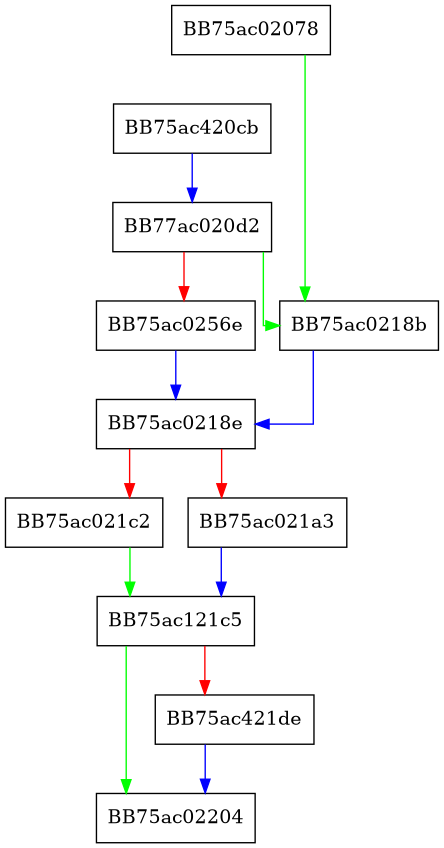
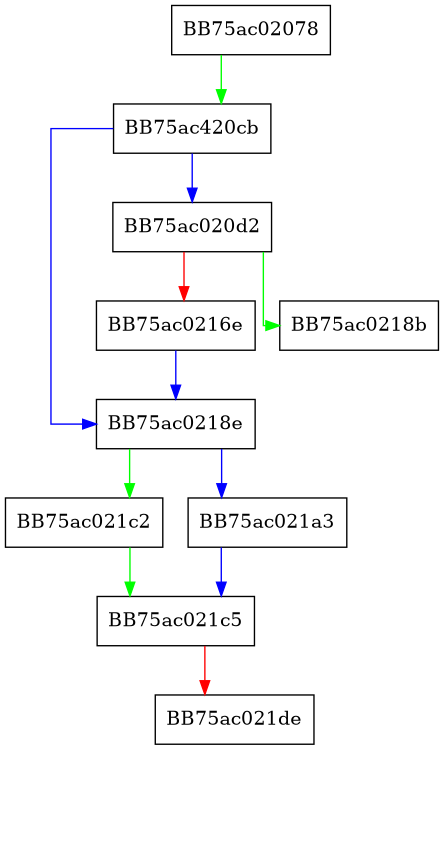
edge "BB75ac02078" -> "BB75ac0218b": now "BB75ac02078" -> "BB75ac420cb"
node "BB77ac020d2": label "BB77ac020d2" -> "BB75ac020d2"
node "BB75ac0256e": label "BB75ac0256e" -> "BB75ac0216e"
edge "BB75ac0218b" -> "BB75ac0218e": now "BB75ac420cb" -> "BB75ac0218e"
edge "BB75ac0218e" -> "BB75ac021c2": color red -> green
edge "BB75ac0218e" -> "BB75ac021a3": color red -> blue
node "BB75ac121c5": label "BB75ac121c5" -> "BB75ac021c5"
node "BB75ac421de": label "BB75ac421de" -> "BB75ac021de"
node "BB75ac02204": removed
